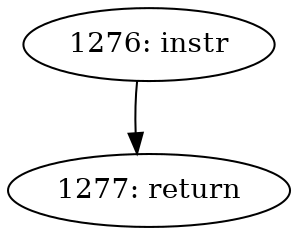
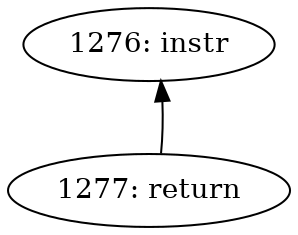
edge "1276: instr" -> "1277: return": reversed
